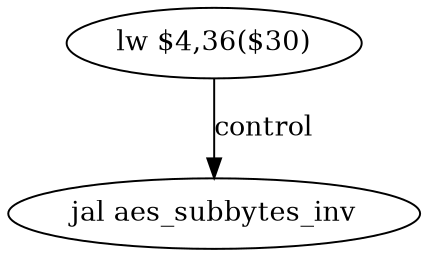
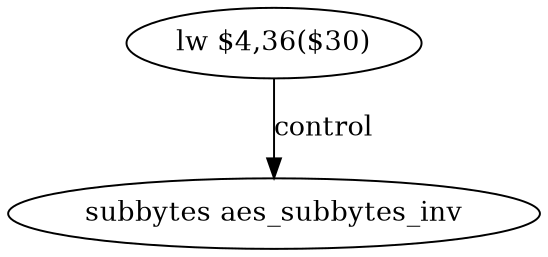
node "jal aes_subbytes_inv": label "jal aes_subbytes_inv" -> "subbytes aes_subbytes_inv"
